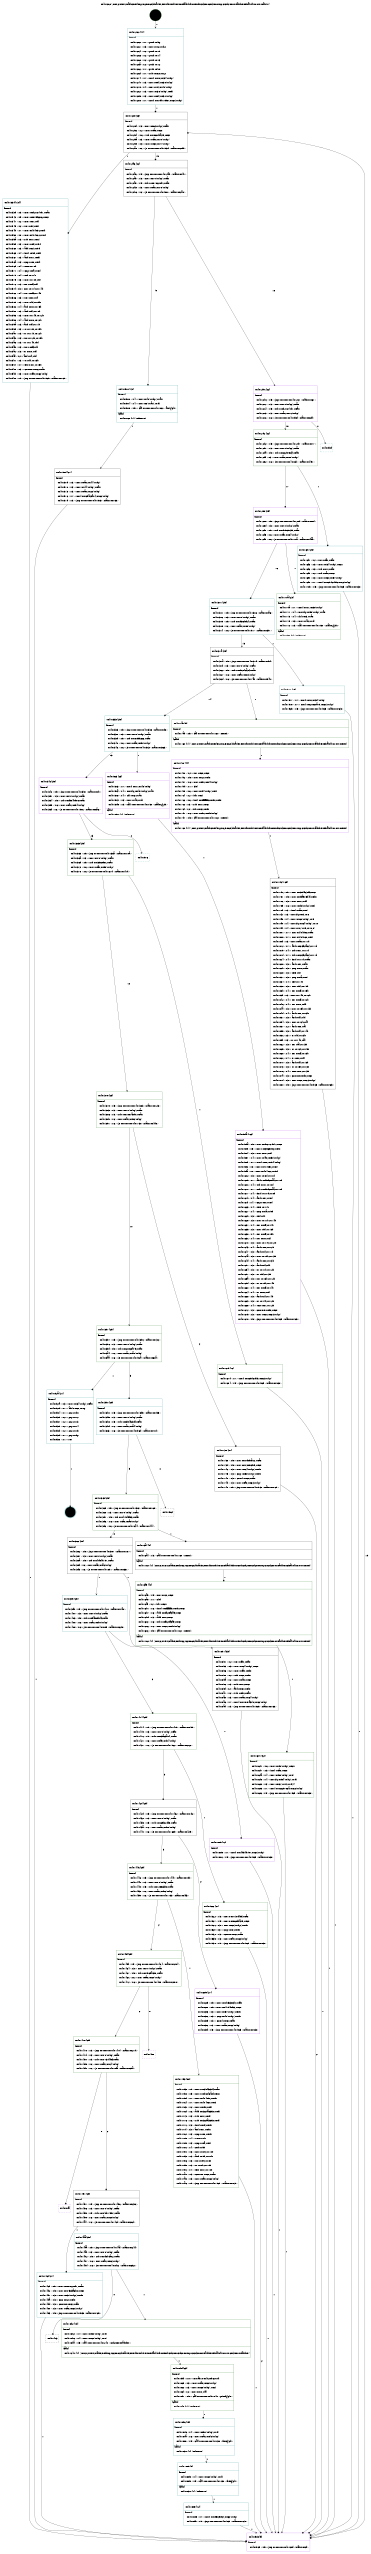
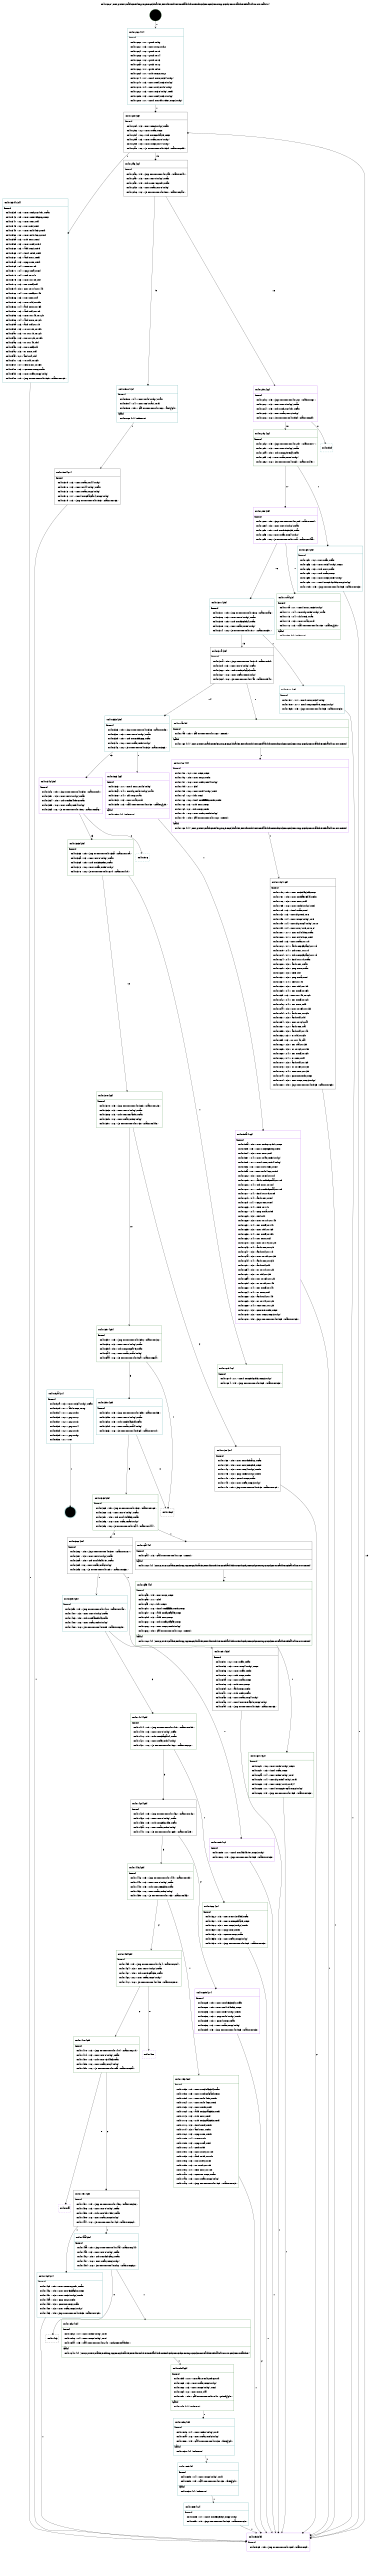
edge "0x401397 [25]" -> "0x40192a [21]": now "0x401397 [25]" -> "0x40196d"
edge "0x40167d [12]" -> "0x4019c5 [5]": removed, label "1"
edge "0x401491 [25]" -> "0x4014aa [25]": added, label "1"
